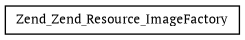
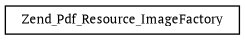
node "Zend_Zend_Resource_ImageFactory": label "Zend_Zend_Resource_ImageFactory" -> "Zend_Pdf_Resource_ImageFactory"
